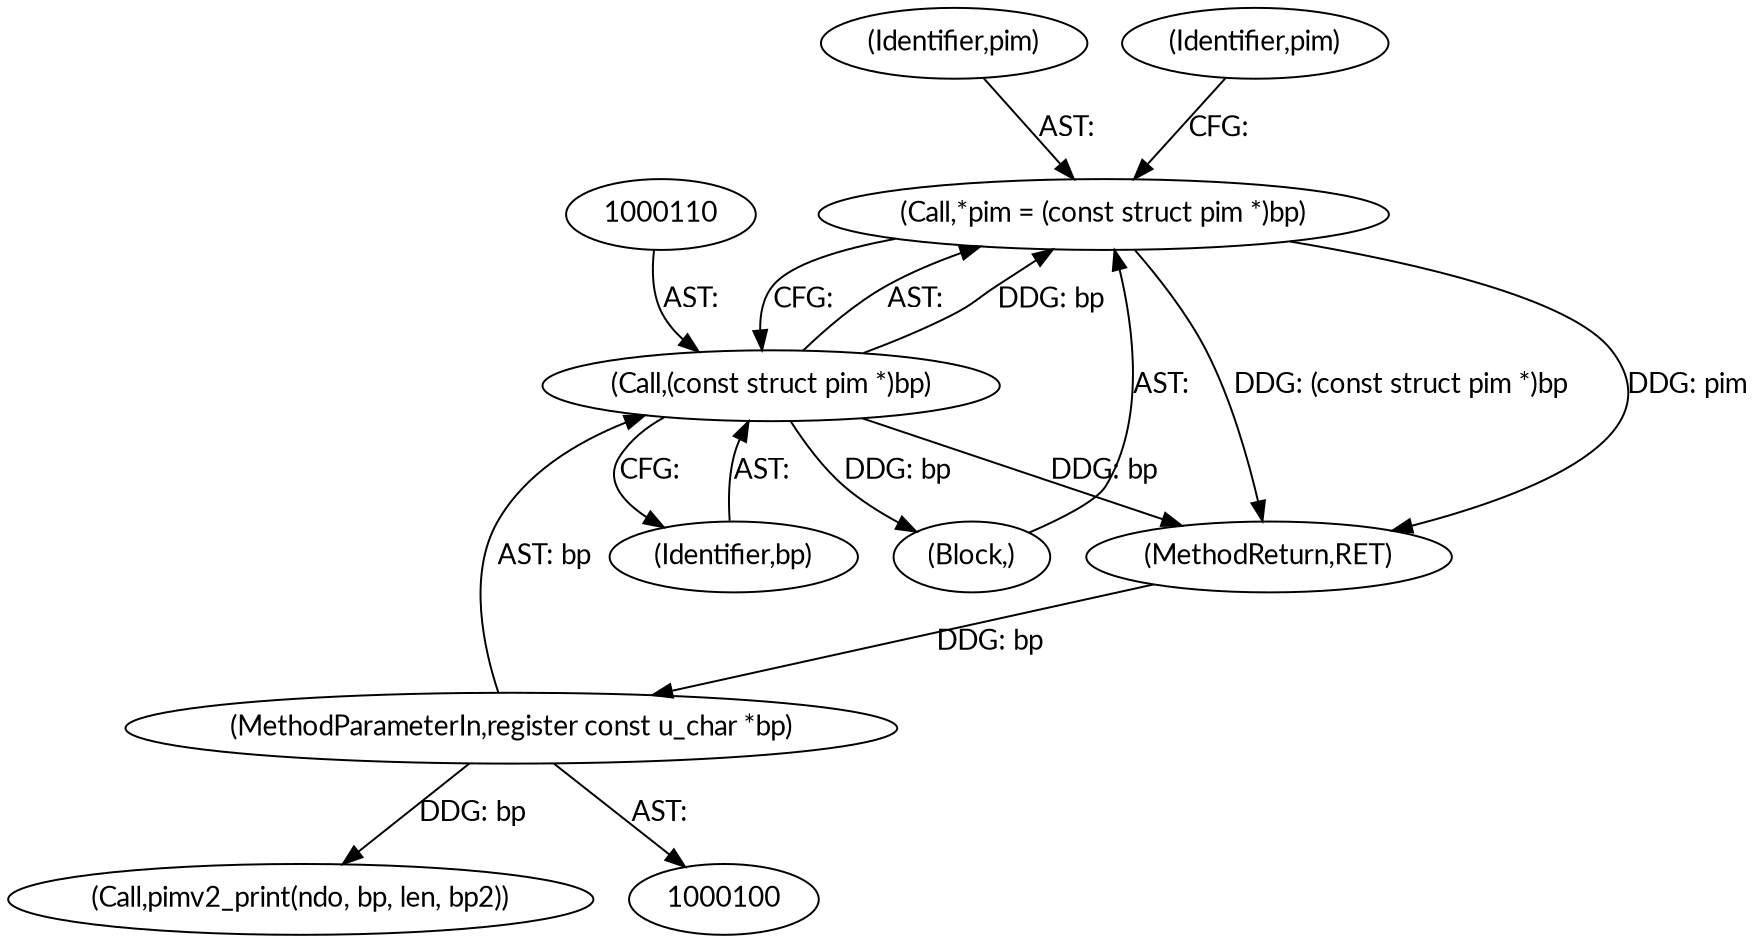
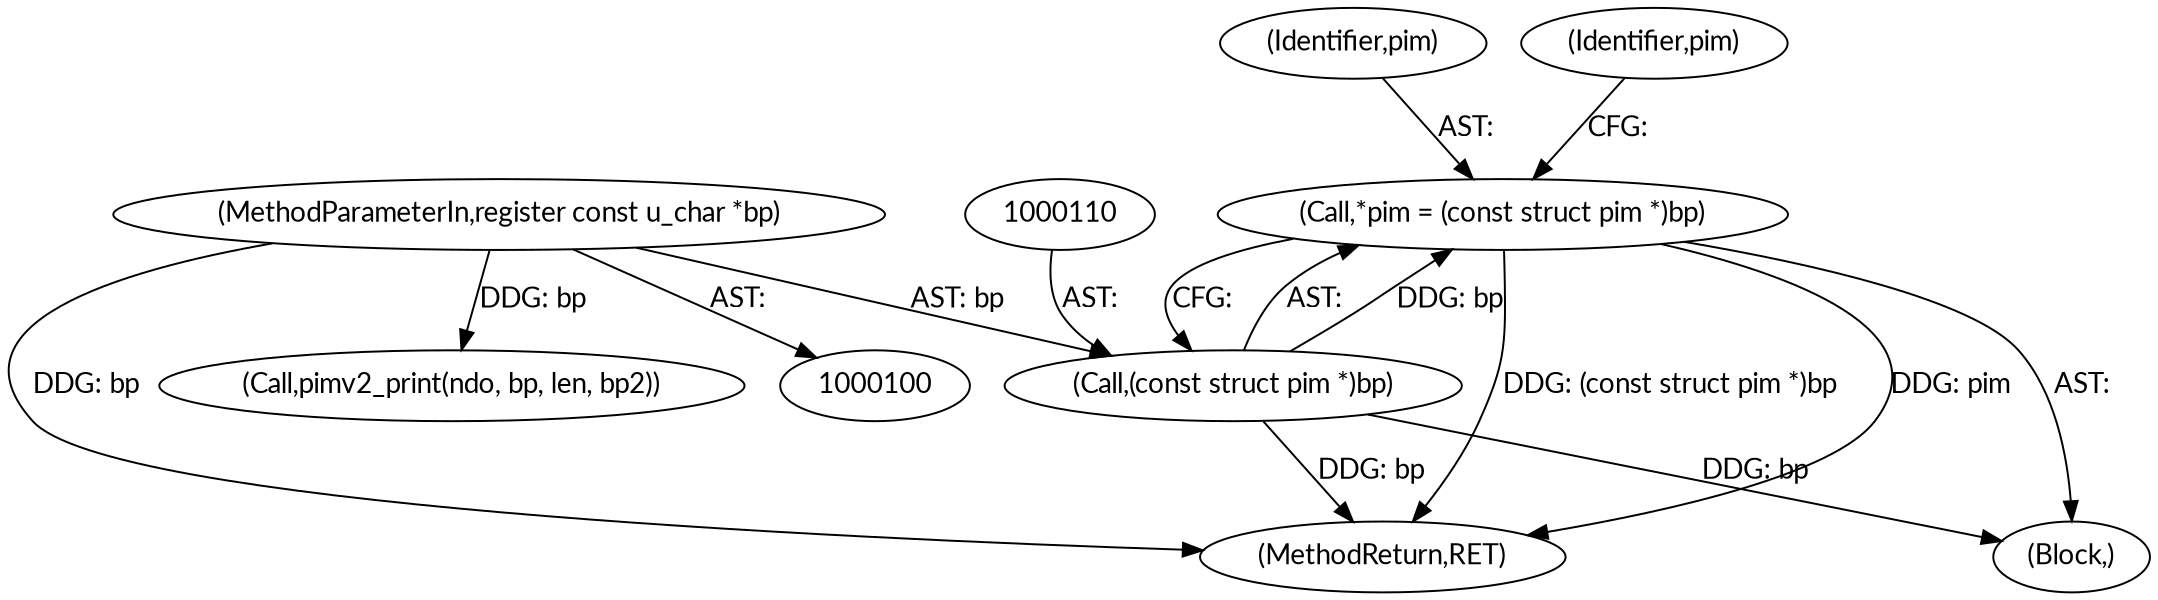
edge "(Block,)" -> "(Call,*pim = (const struct pim *)bp)": reversed
node "(Identifier,bp)": removed
edge "(MethodReturn,RET)" -> "(MethodParameterIn,register const u_char *bp)": reversed
